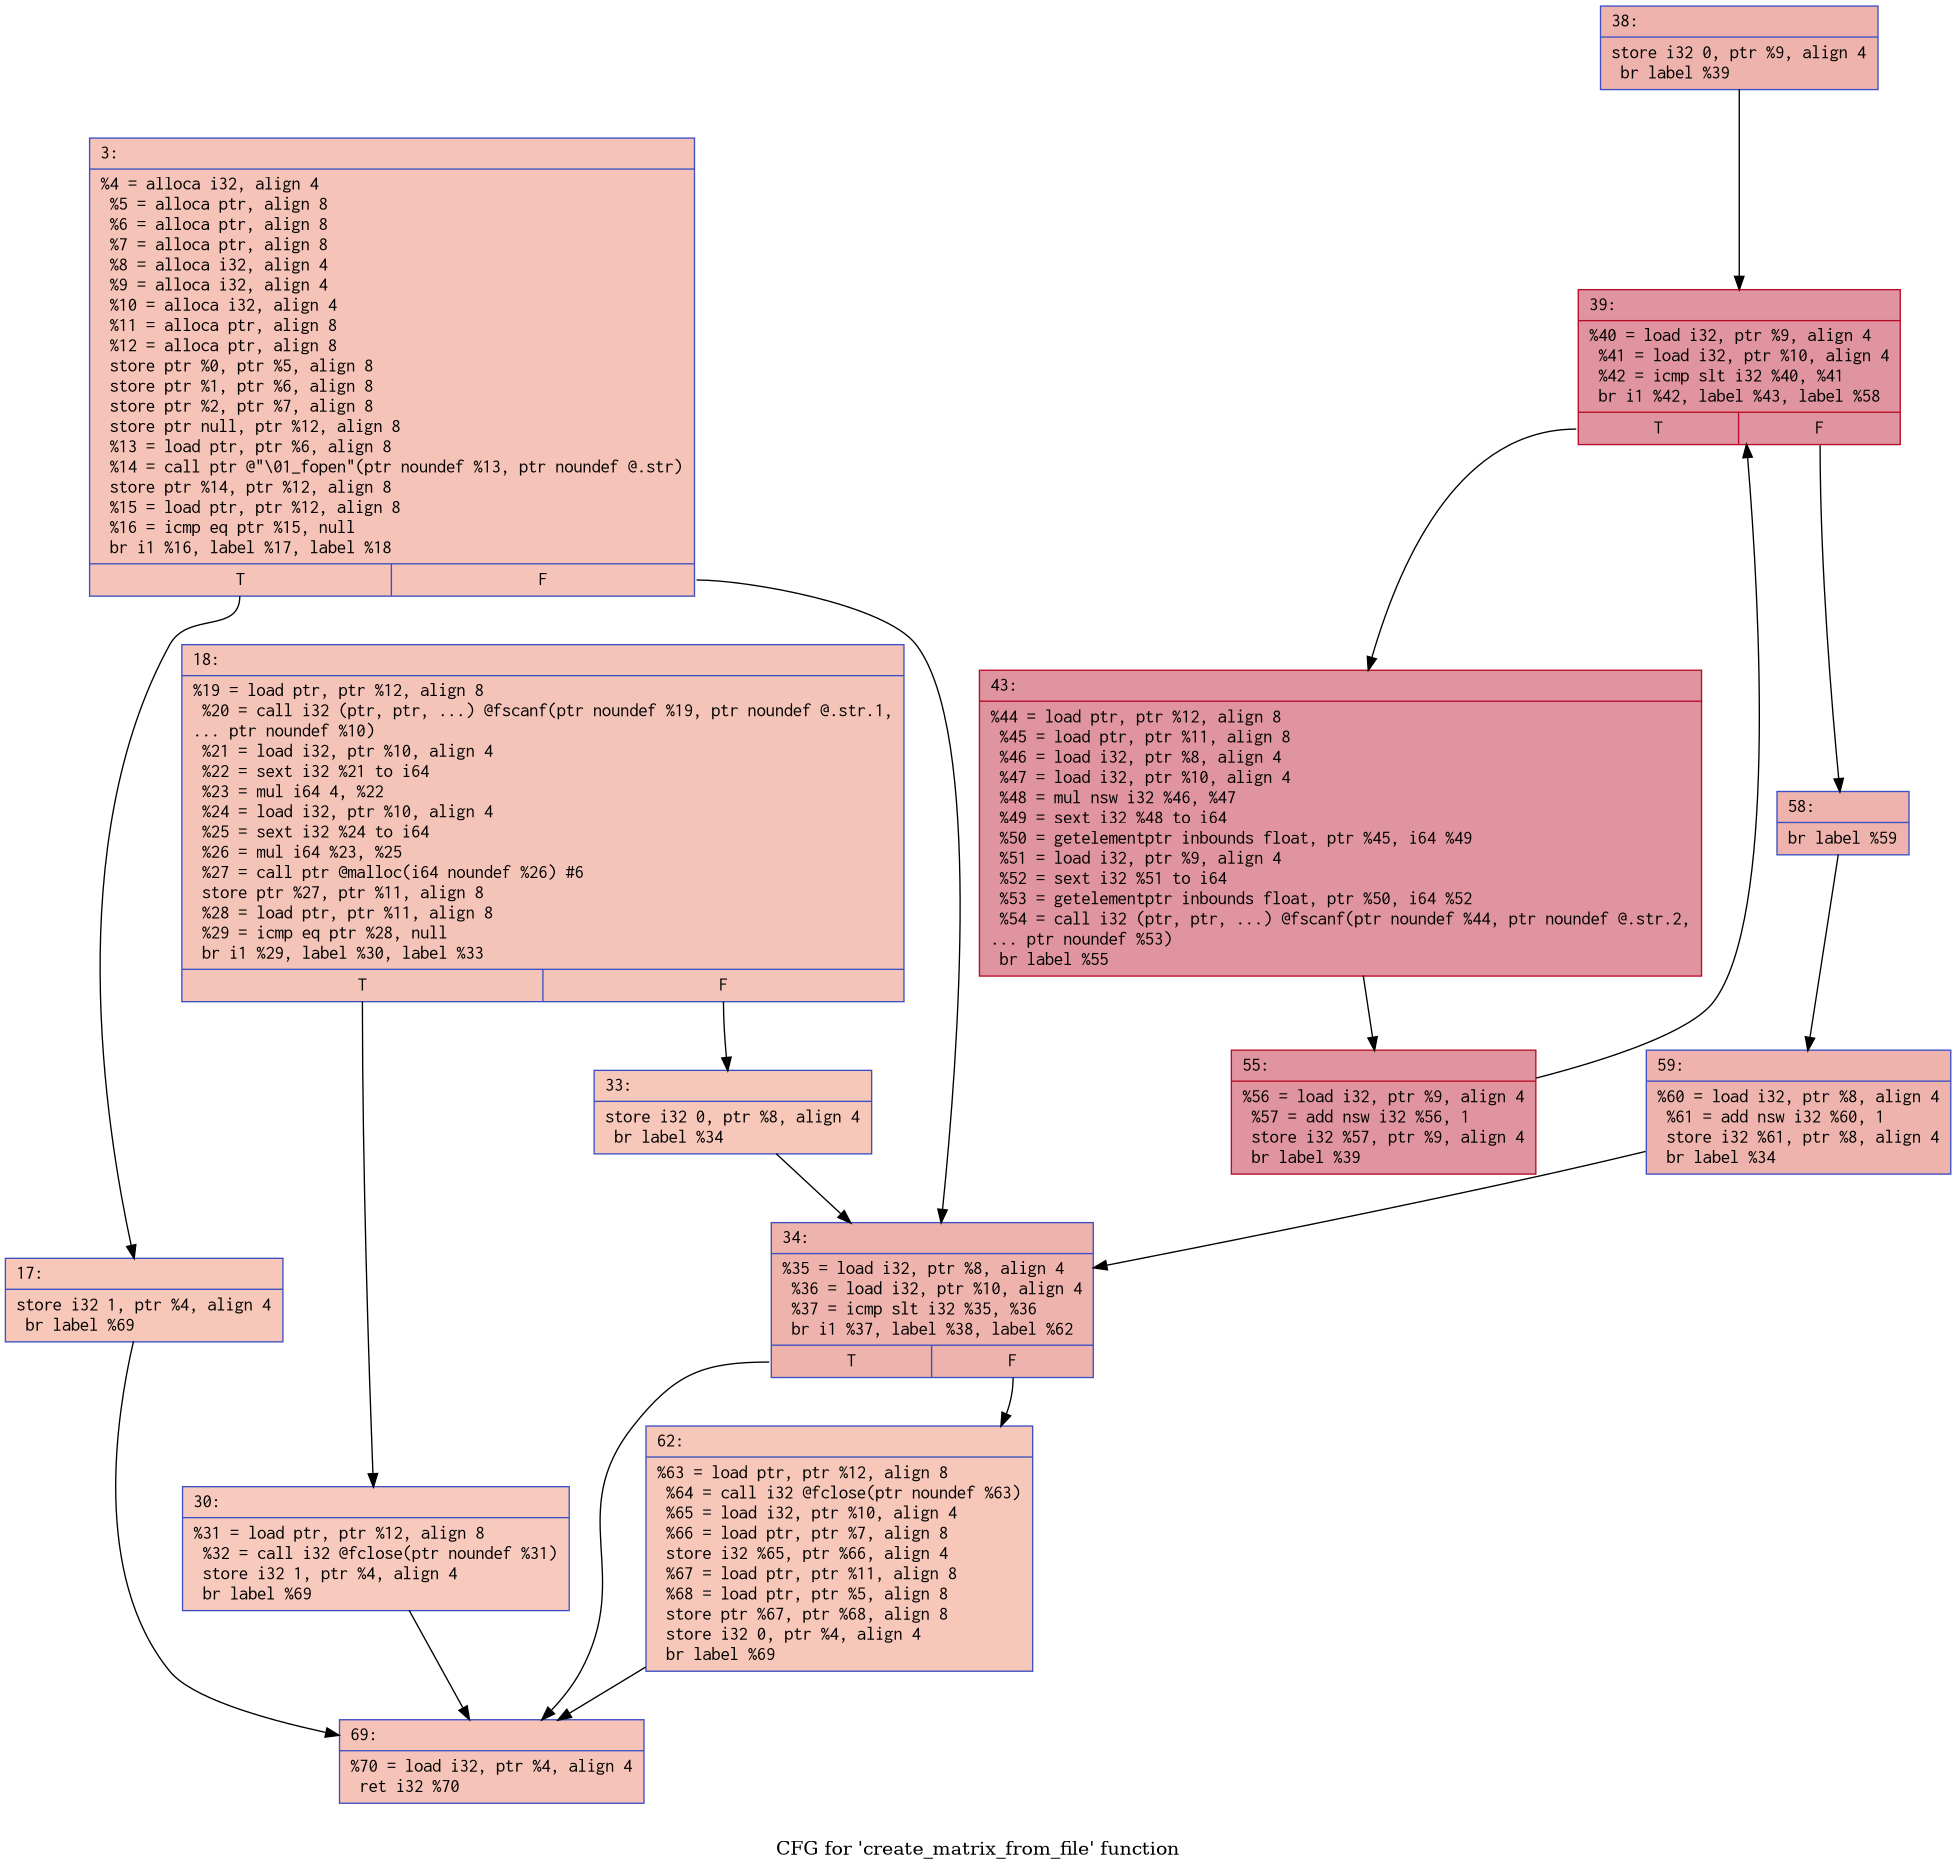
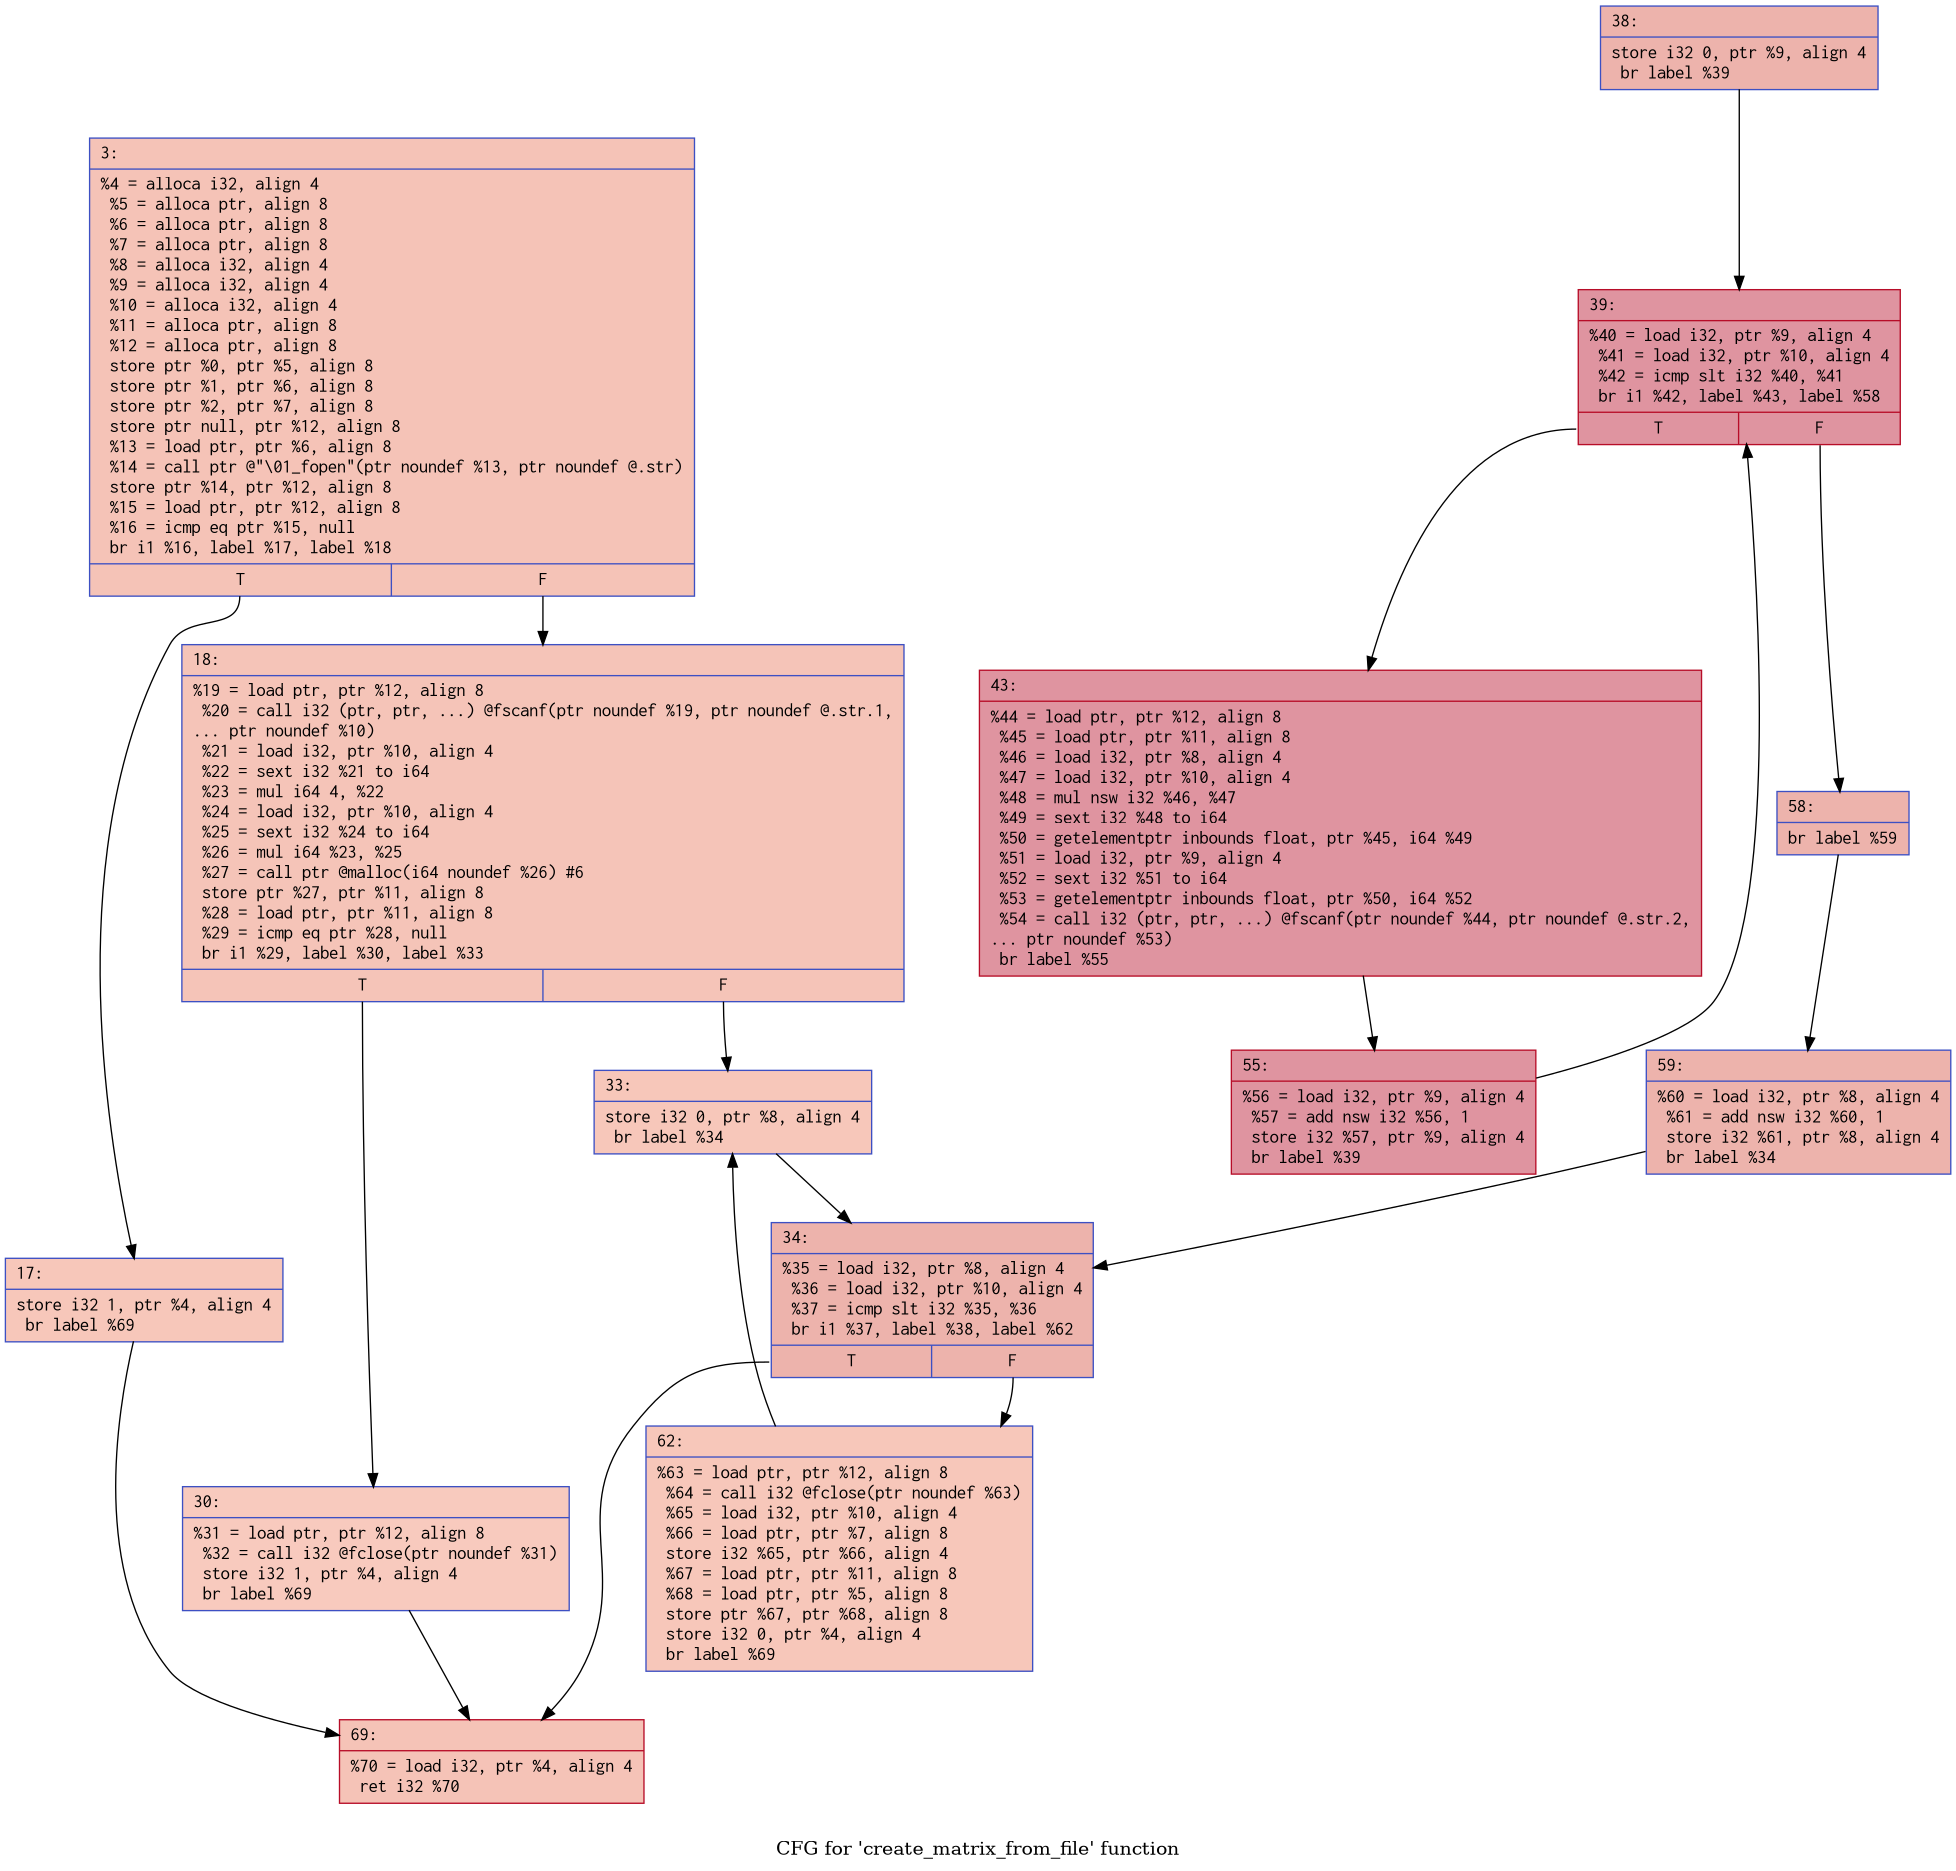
edge "3:" -> "34:": now "3:" -> "18:"
edge "62:" -> "69:": now "62:" -> "33:"
node "69:": color #3d50c3ff -> #b70d28ff
